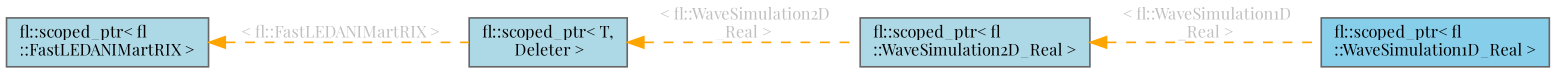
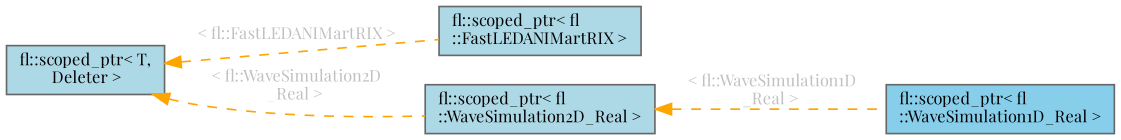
edge "fl::scoped_ptr< T, Deleter >" -> "fl::scoped_ptr< fl ::FastLEDANIMartRIX >": reversed
